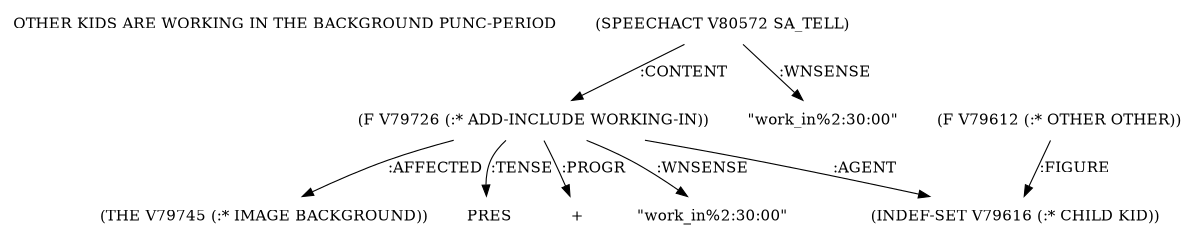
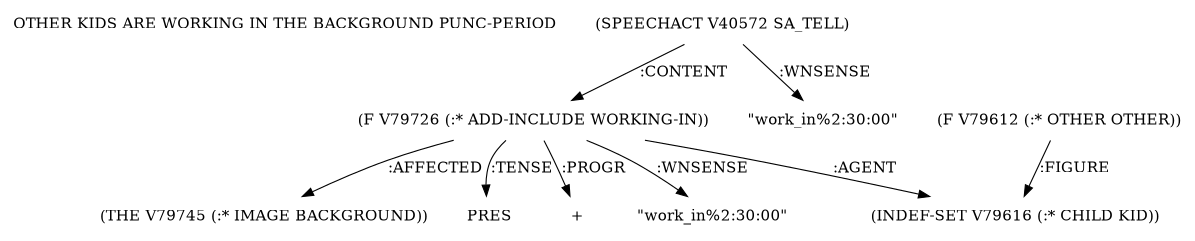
node "(SPEECHACT V80572 SA_TELL)": label "(SPEECHACT V80572 SA_TELL)" -> "(SPEECHACT V40572 SA_TELL)"
